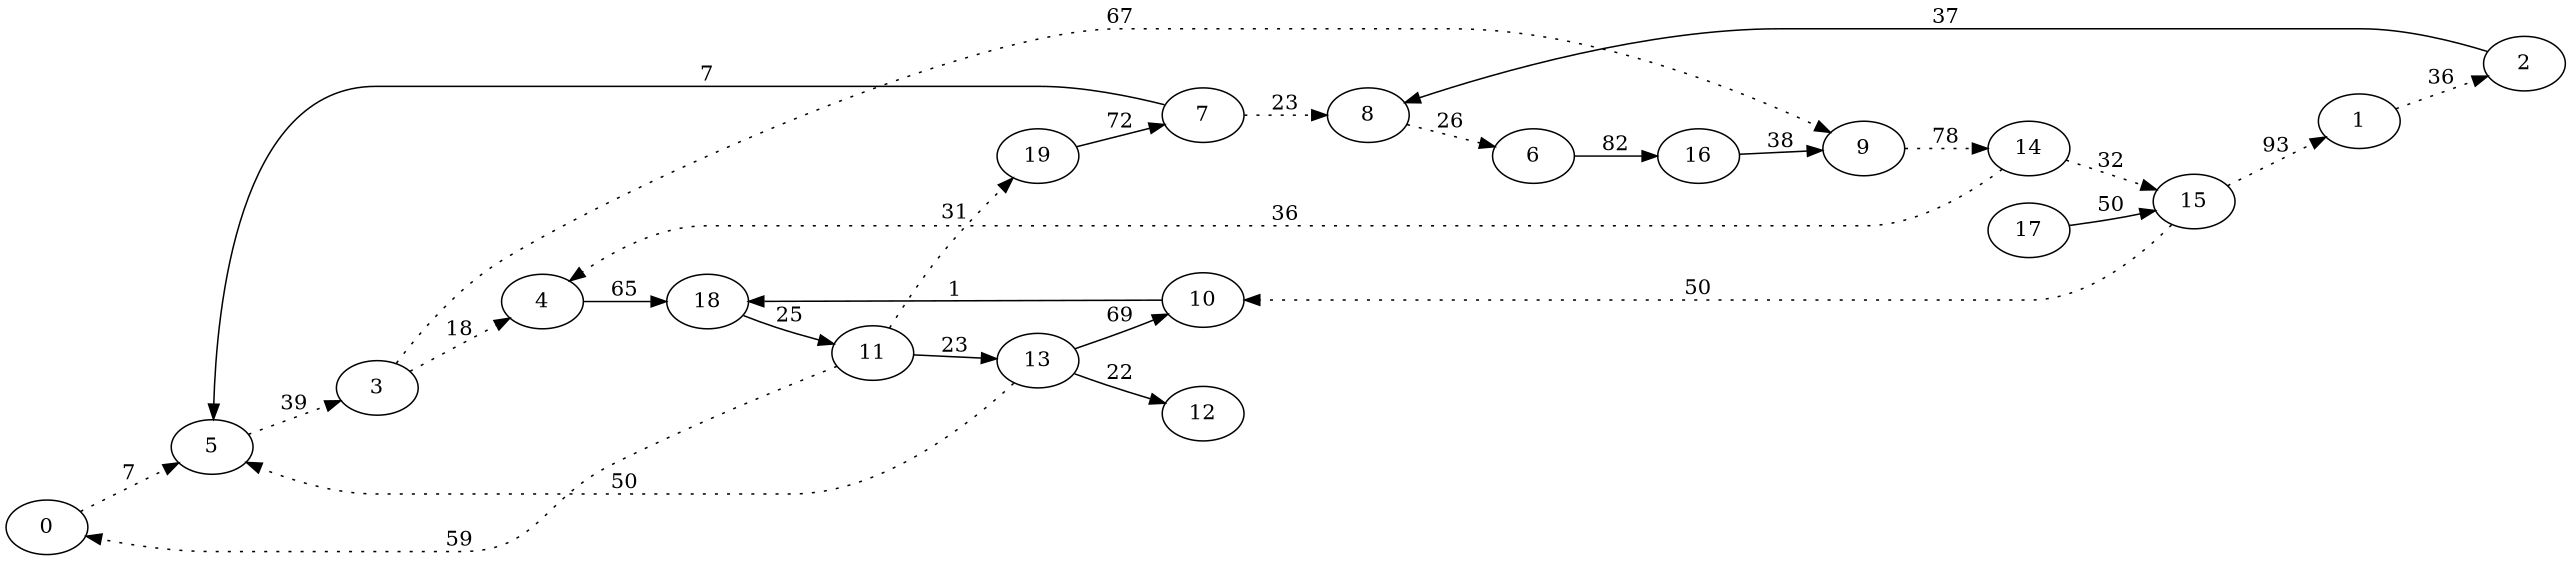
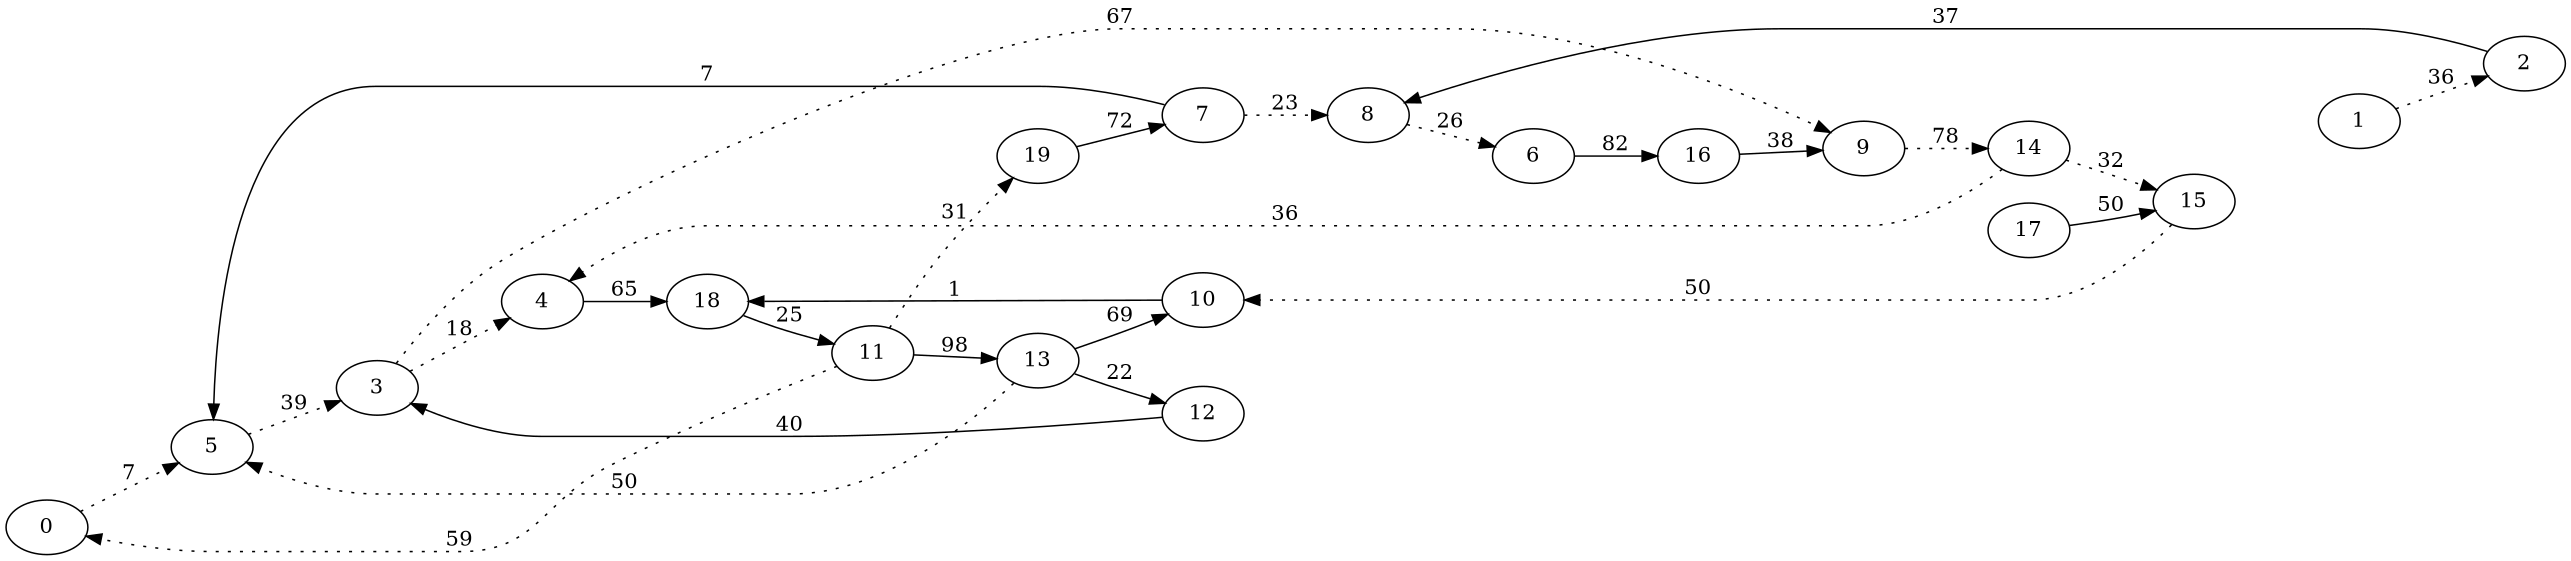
edge "15" -> "1": removed, label "93"
edge "11" -> "13": label "23" -> "98"
edge "12" -> "3": added, label "40"
